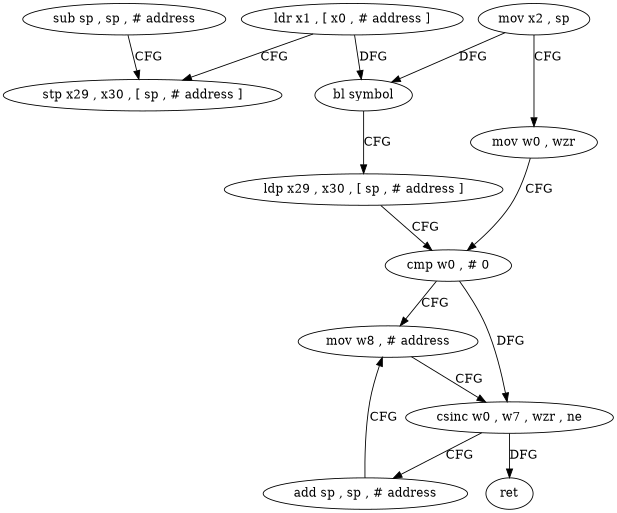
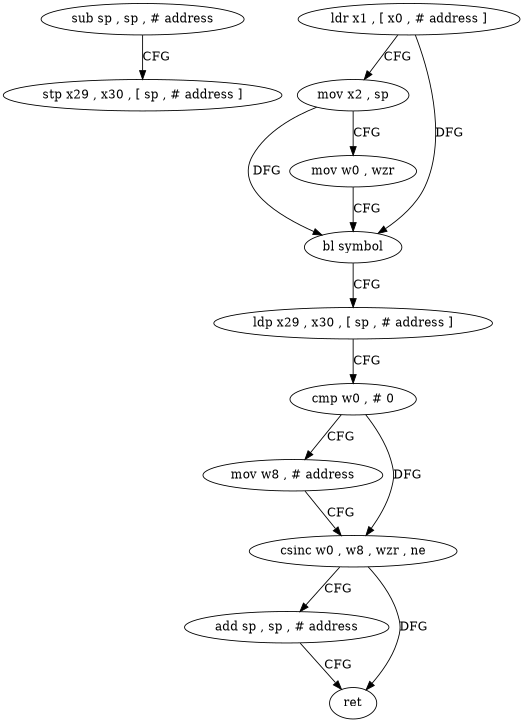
edge "ldr x1 , [ x0 , # address ]" -> "stp x29 , x30 , [ sp , # address ]": now "ldr x1 , [ x0 , # address ]" -> "mov x2 , sp"
edge "mov w0 , wzr" -> "cmp w0 , # 0": now "mov w0 , wzr" -> "bl symbol"
node "csinc w0 , w7 , wzr , ne": label "csinc w0 , w7 , wzr , ne" -> "csinc w0 , w8 , wzr , ne"
edge "add sp , sp , # address" -> "mov w8 , # address": now "add sp , sp , # address" -> "ret"
